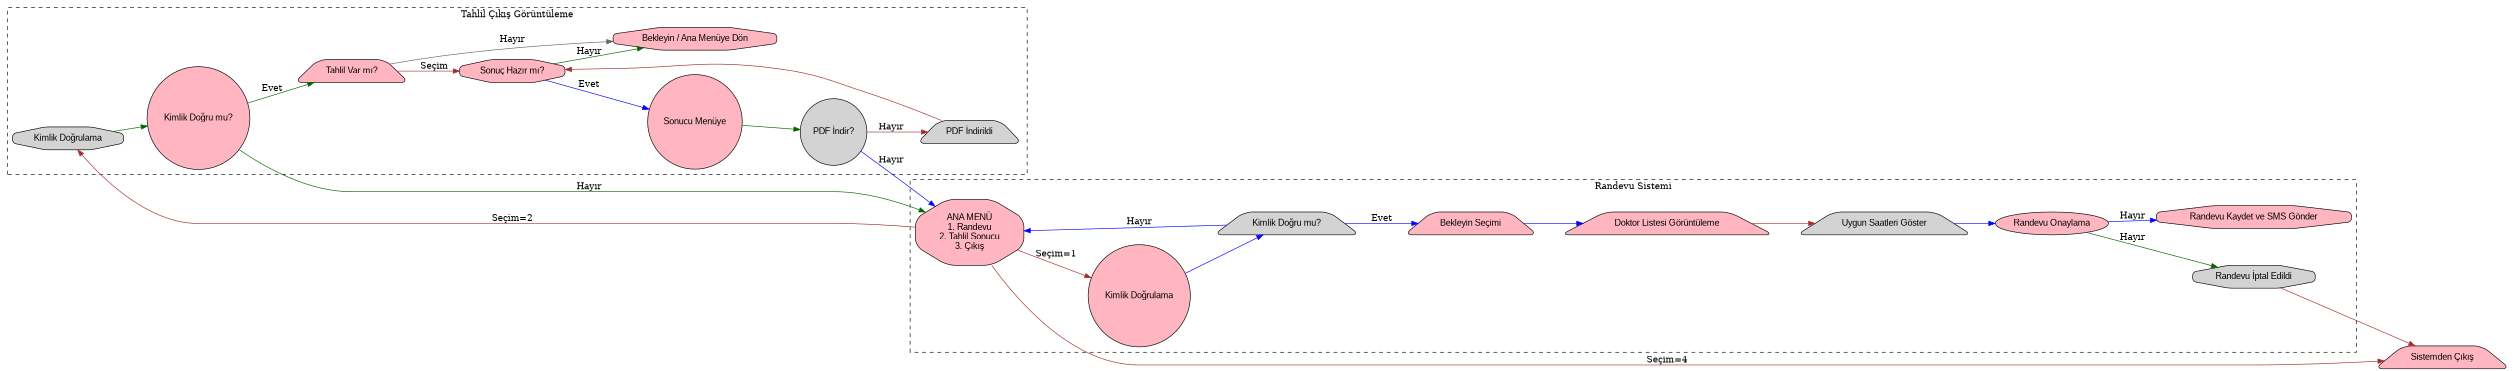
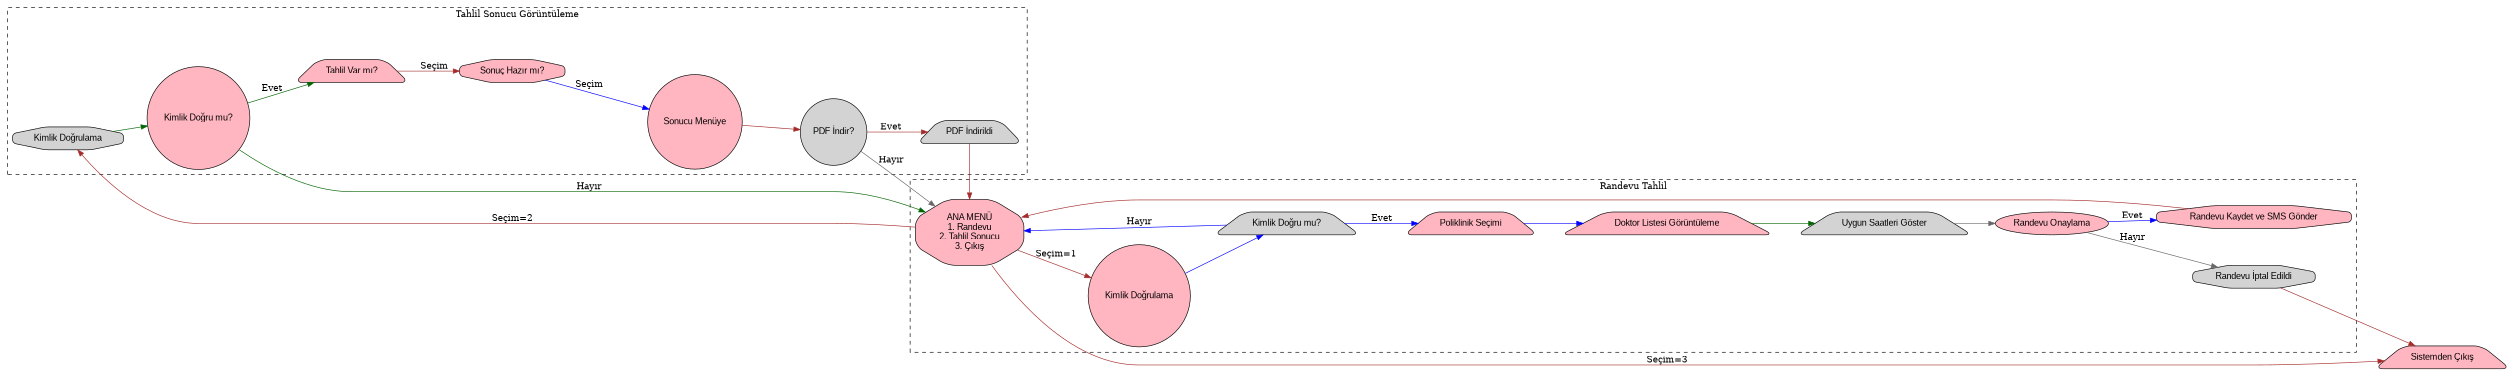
cluster "Tahlil Çıkış Görüntüleme": label "Tahlil Çıkış Görüntüleme" -> "Tahlil Sonucu Görüntüleme"
node "Bekleyin / Ana Menüye Dön": removed
edge "PDF İndirildi" -> "Sonuç Hazır mı?": now "PDF İndirildi" -> "ANA MENÜ 1. Randevu 2. Tahlil Sonucu 3. Çıkış"
edge "Sonuç Hazır mı?" -> "Sonucu Menüye": label "Evet" -> "Seçim"
edge "Sonucu Menüye" -> "PDF İndir?": color darkgreen -> brown
edge "PDF İndir?" -> "PDF İndirildi": label "Hayır" -> "Evet"
edge "PDF İndir?" -> "ANA MENÜ 1. Randevu 2. Tahlil Sonucu 3. Çıkış": color blue -> gray40
cluster "Randevu Sistemi": label "Randevu Sistemi" -> "Randevu Tahlil"
edge "Randevu Kaydet ve SMS Gönder" -> "ANA MENÜ 1. Randevu 2. Tahlil Sonucu 3. Çıkış": added
edge "Randevu Onaylama" -> "Randevu Kaydet ve SMS Gönder": label "Hayır" -> "Evet"
node "Bekleyin Seçimi": label "Bekleyin Seçimi" -> "Poliklinik Seçimi"
edge "Doktor Listesi Görüntüleme" -> "Uygun Saatleri Göster": color brown -> darkgreen
edge "Uygun Saatleri Göster" -> "Randevu Onaylama": color blue -> gray40
edge "Randevu Onaylama" -> "Randevu İptal Edildi": color darkgreen -> gray40
edge "ANA MENÜ 1. Randevu 2. Tahlil Sonucu 3. Çıkış" -> "Sistemden Çıkış": label "Seçim=4" -> "Seçim=3"
